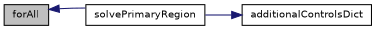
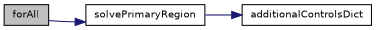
edge "solvePrimaryRegion" -> "forAll": reversed
